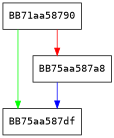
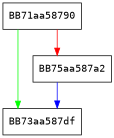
node "BB75aa587a8": label "BB75aa587a8" -> "BB75aa587a2"
node "BB75aa587df": label "BB75aa587df" -> "BB73aa587df"
